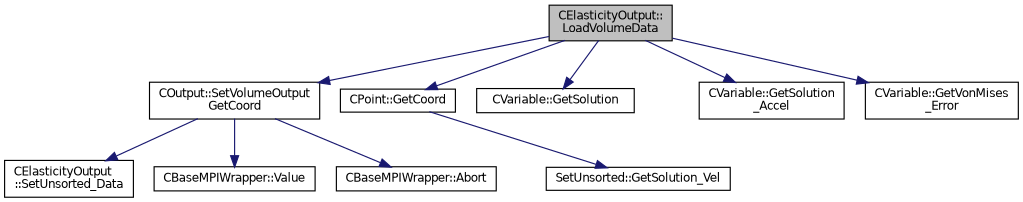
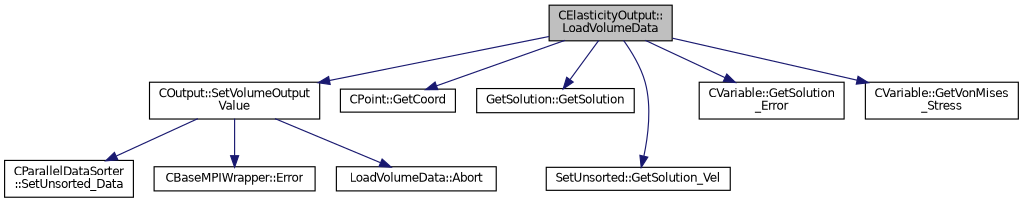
node "COutput::SetVolumeOutput GetCoord": label "COutput::SetVolumeOutput GetCoord" -> "COutput::SetVolumeOutput Value"
node "CVariable::GetSolution": label "CVariable::GetSolution" -> "GetSolution::GetSolution"
node "CVariable::GetSolution _Accel": label "CVariable::GetSolution _Accel" -> "CVariable::GetSolution _Error"
node "CVariable::GetVonMises _Error": label "CVariable::GetVonMises _Error" -> "CVariable::GetVonMises _Stress"
edge "CPoint::GetCoord" -> "SetUnsorted::GetSolution_Vel": now "CElasticityOutput:: LoadVolumeData" -> "SetUnsorted::GetSolution_Vel"
node "CElasticityOutput ::SetUnsorted_Data": label "CElasticityOutput ::SetUnsorted_Data" -> "CParallelDataSorter ::SetUnsorted_Data"
node "CBaseMPIWrapper::Value": label "CBaseMPIWrapper::Value" -> "CBaseMPIWrapper::Error"
node "CBaseMPIWrapper::Abort": label "CBaseMPIWrapper::Abort" -> "LoadVolumeData::Abort"
